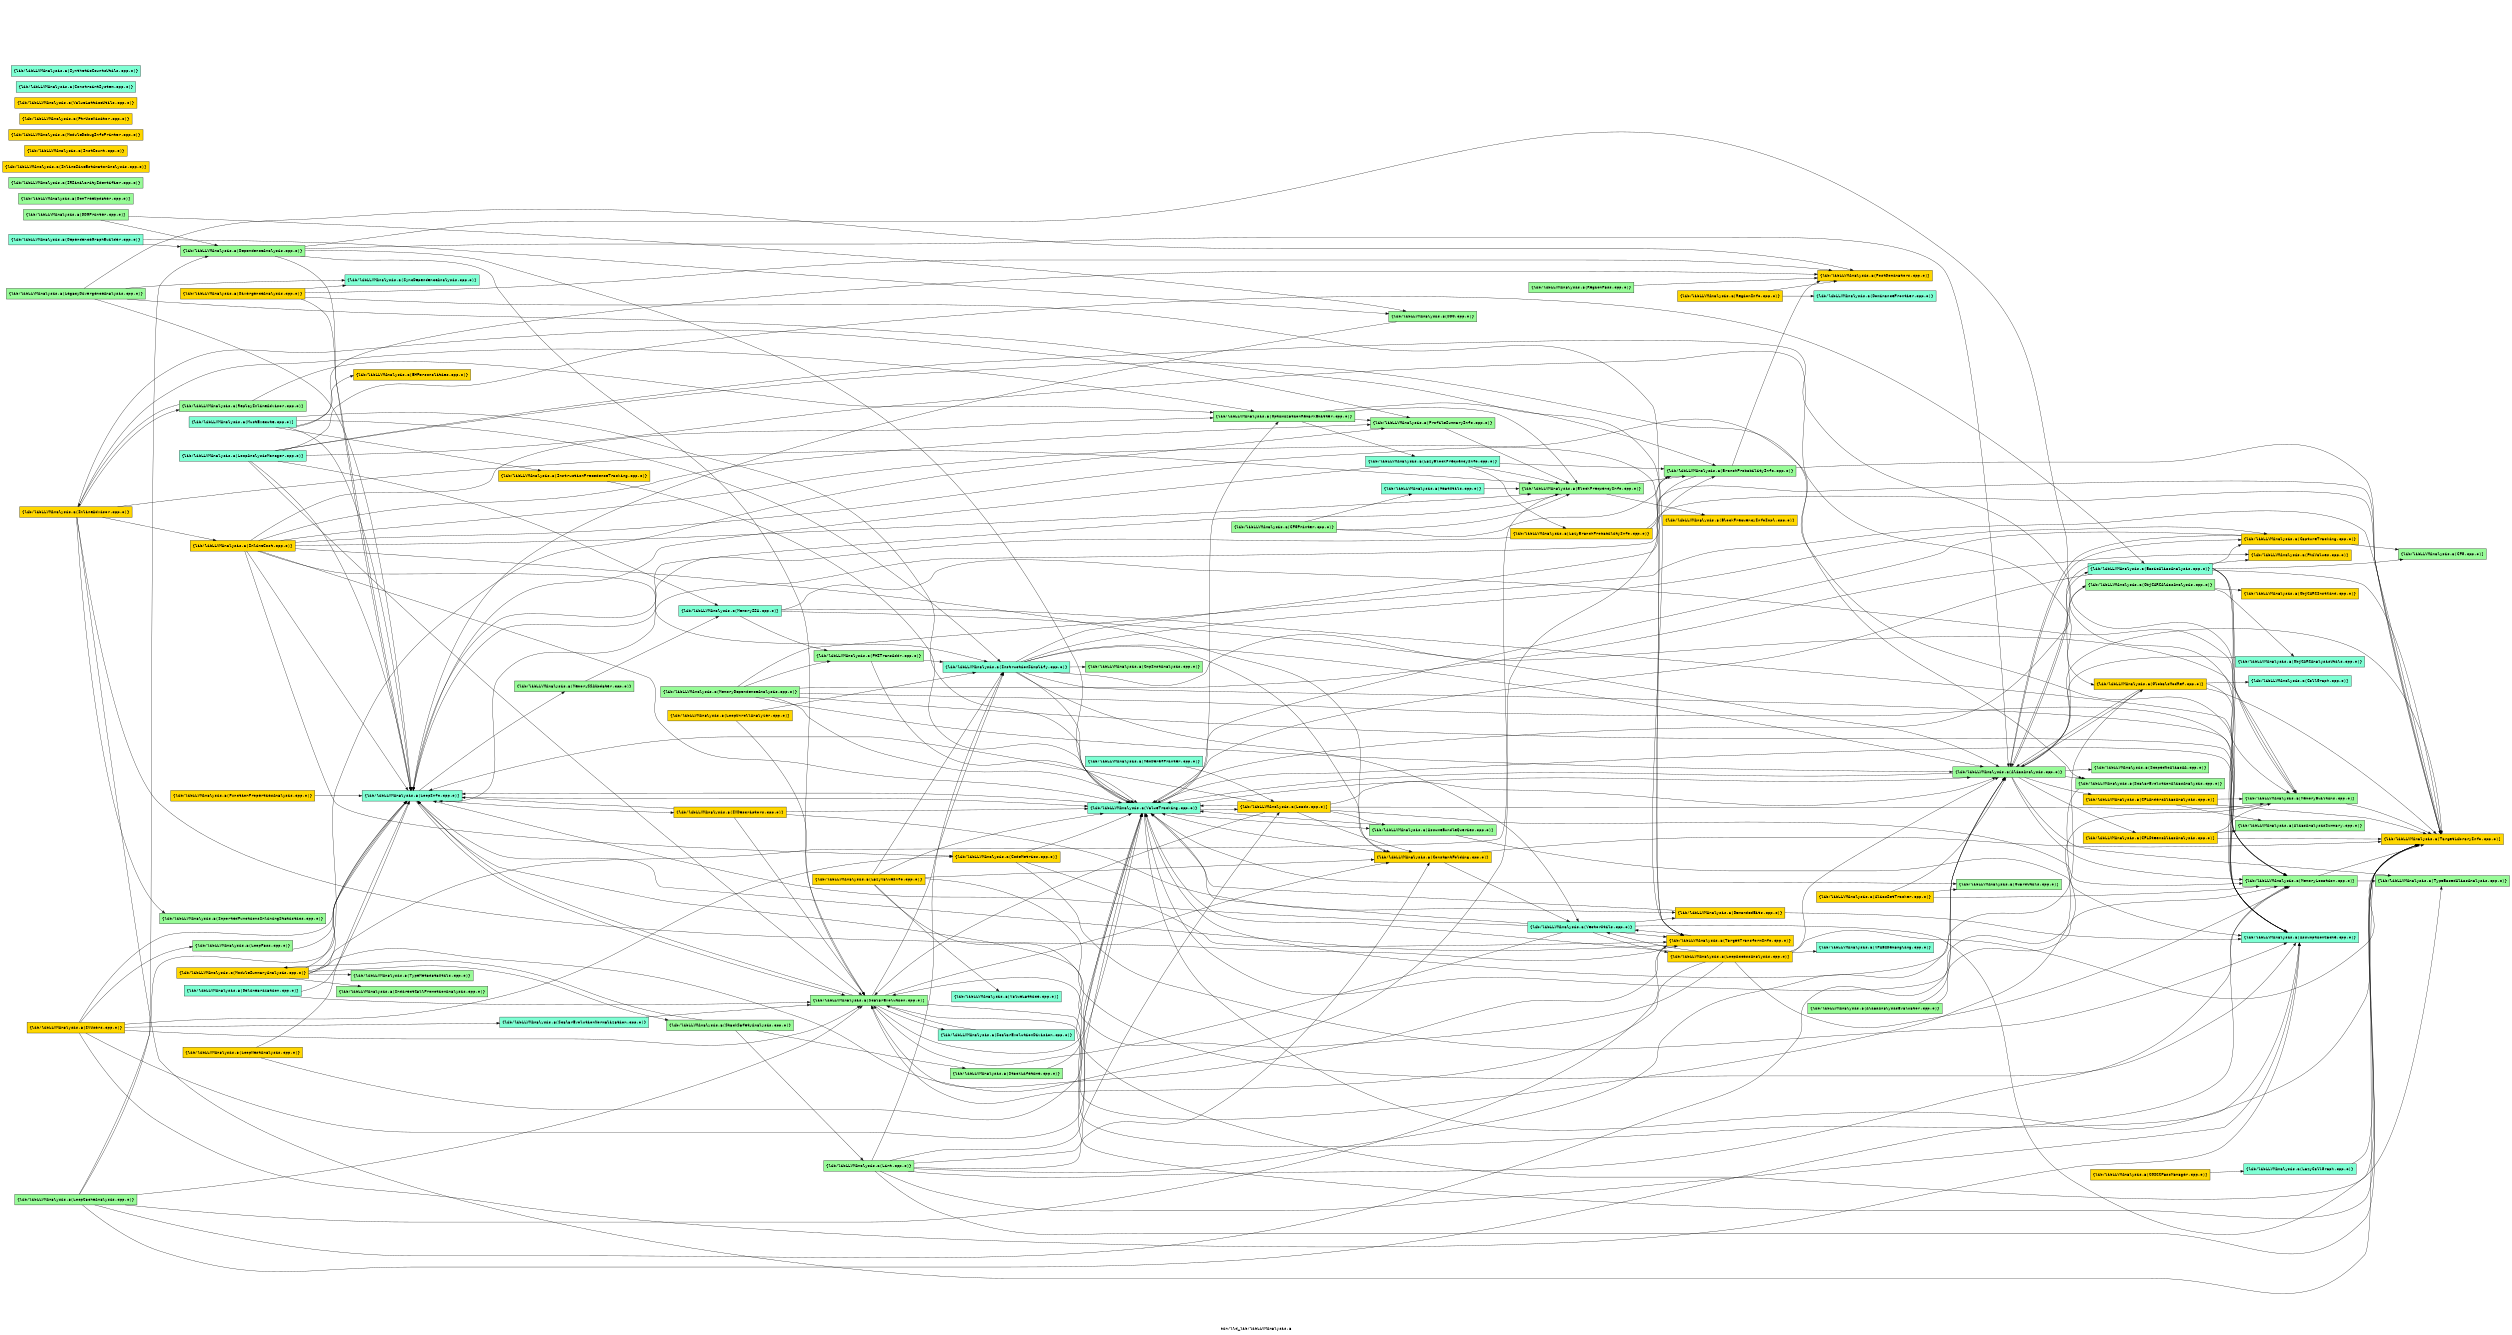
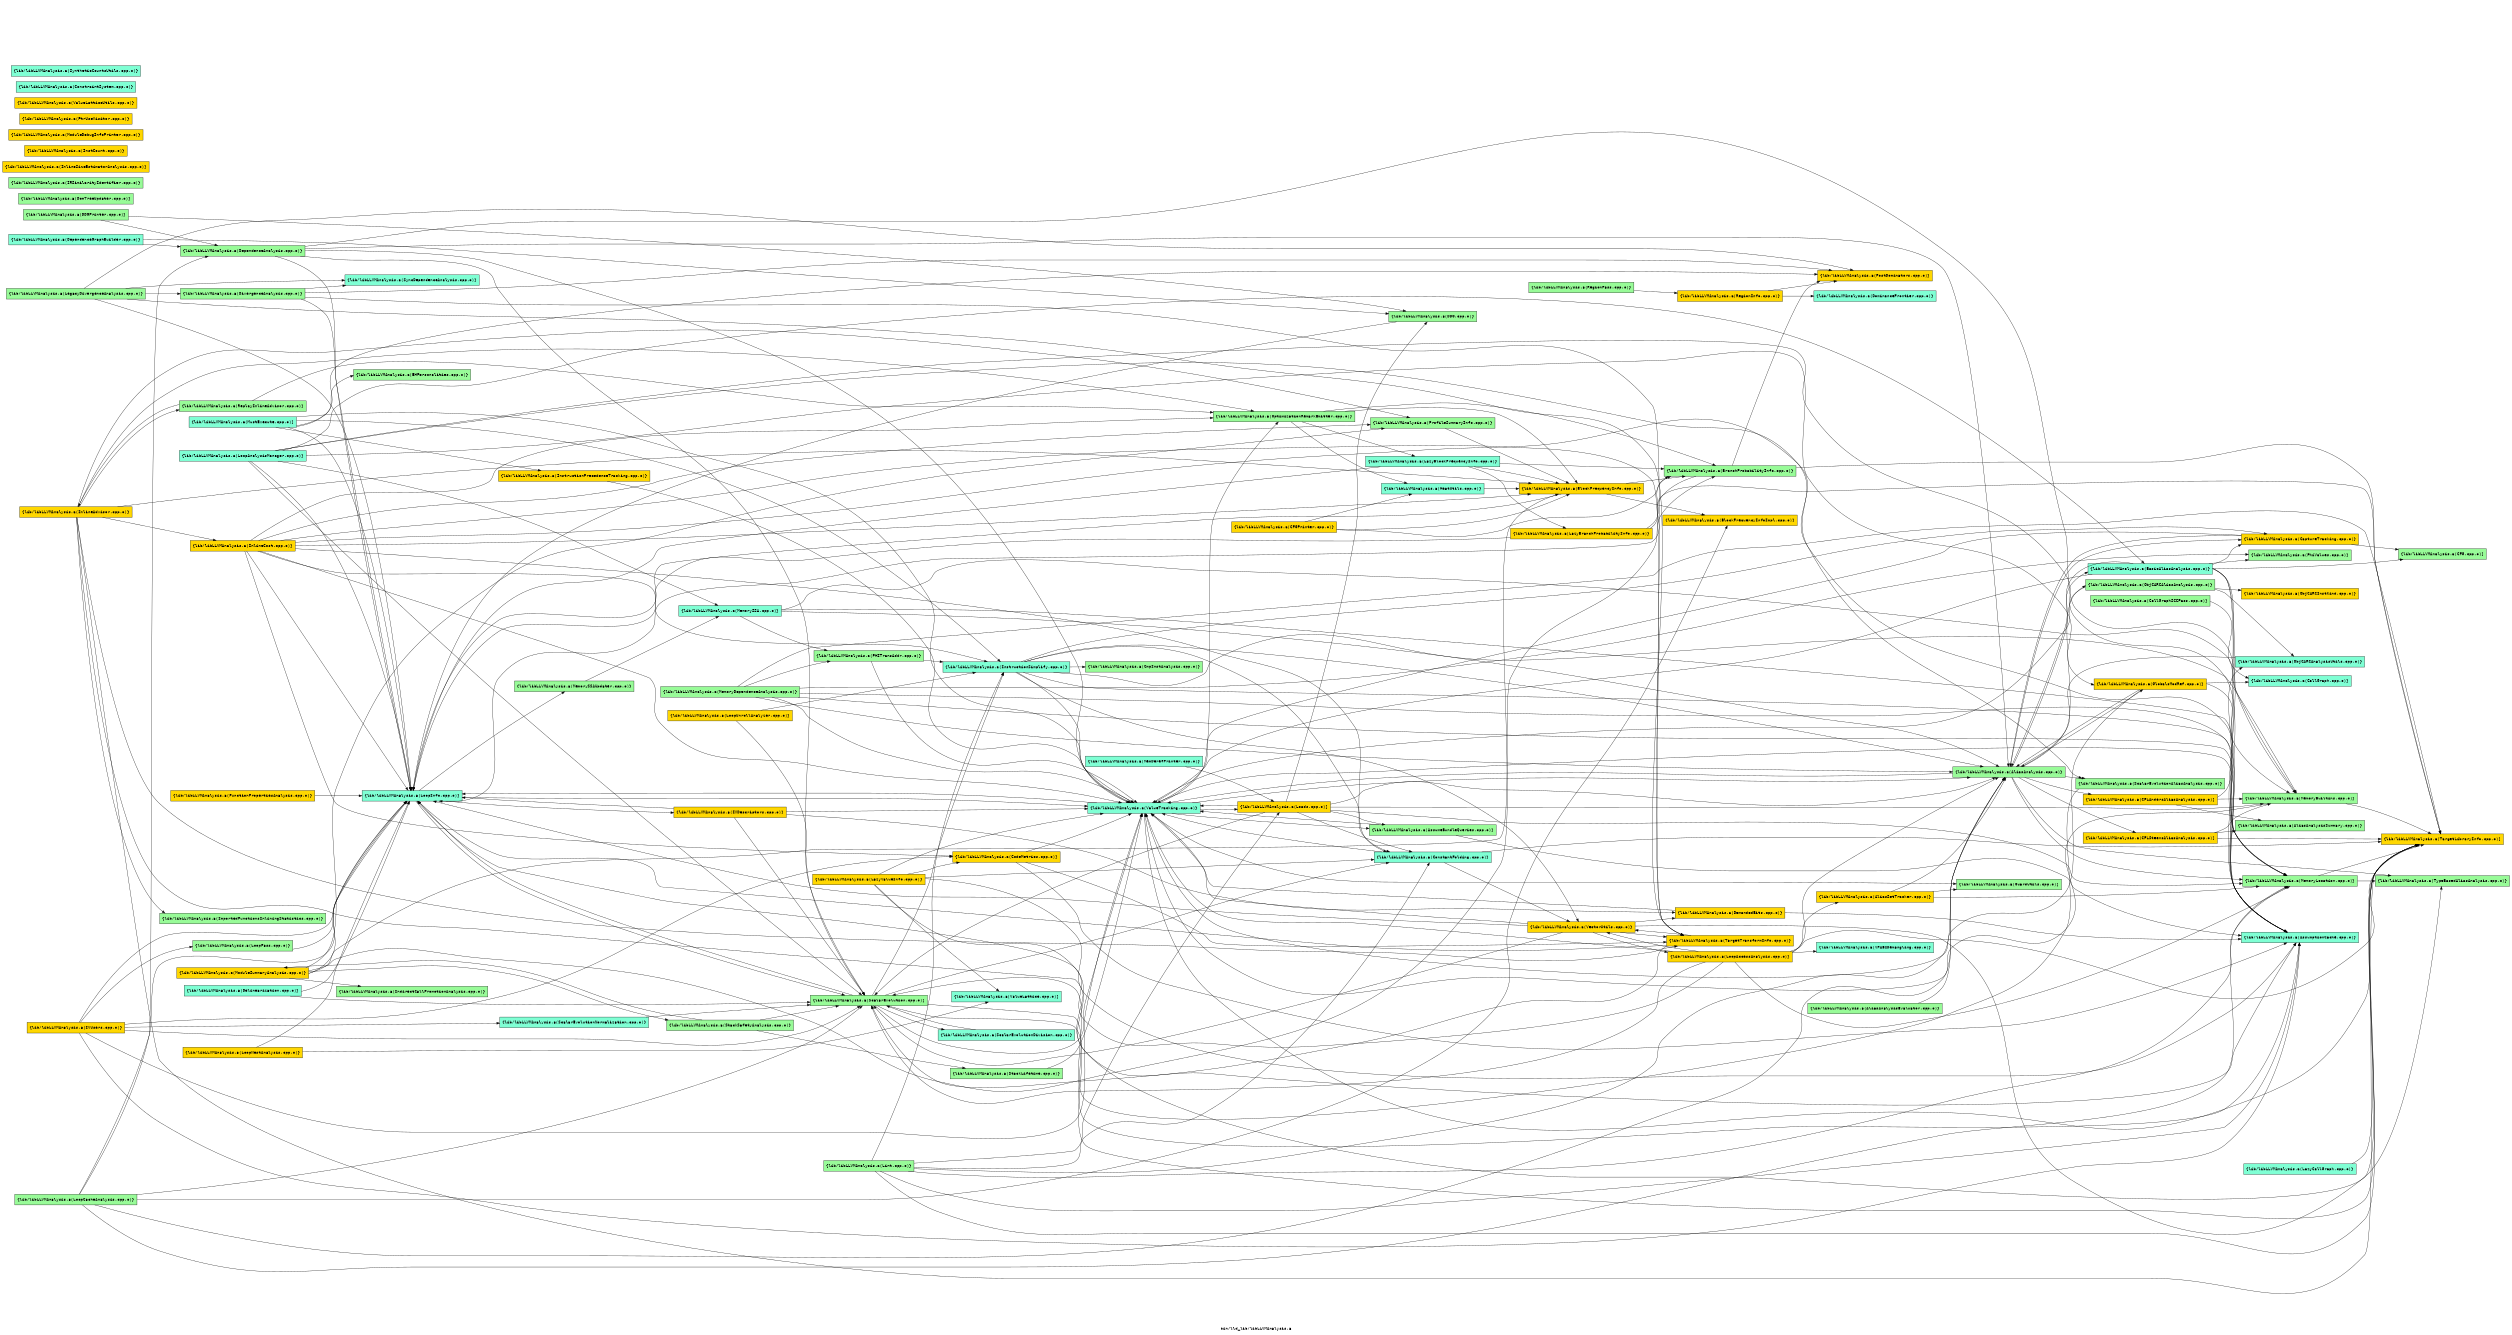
edge "{lib/libLLVMAnalysis.a(RegionPass.cpp.o)}" -> "{lib/libLLVMAnalysis.a(PostDominators.cpp.o)}": now "{lib/libLLVMAnalysis.a(RegionPass.cpp.o)}" -> "{lib/libLLVMAnalysis.a(RegionInfo.cpp.o)}"
edge "{lib/libLLVMAnalysis.a(LegacyDivergenceAnalysis.cpp.o)}" -> "{lib/libLLVMAnalysis.a(DivergenceAnalysis.cpp.o)}": added
node "{lib/libLLVMAnalysis.a(DivergenceAnalysis.cpp.o)}": fillcolor gold -> palegreen
node "{lib/libLLVMAnalysis.a(EHPersonalities.cpp.o)}": fillcolor gold -> palegreen
edge "{lib/libLLVMAnalysis.a(OptimizationRemarkEmitter.cpp.o)}" -> "{lib/libLLVMAnalysis.a(ProfileSummaryInfo.cpp.o)}": now "{lib/libLLVMAnalysis.a(OptimizationRemarkEmitter.cpp.o)}" -> "{lib/libLLVMAnalysis.a(HeatUtils.cpp.o)}"
node "{lib/libLLVMAnalysis.a(BlockFrequencyInfo.cpp.o)}": fillcolor palegreen -> gold
edge "{lib/libLLVMAnalysis.a(InstructionSimplify.cpp.o)}" -> "{lib/libLLVMAnalysis.a(TargetLibraryInfo.cpp.o)}": removed
node "{lib/libLLVMAnalysis.a(CFGPrinter.cpp.o)}": fillcolor palegreen -> gold
node "{lib/libLLVMAnalysis.a(PhiValues.cpp.o)}": fillcolor gold -> palegreen
node "{lib/libLLVMAnalysis.a(CallGraphSCCPass.cpp.o)}": added
edge "{lib/libLLVMAnalysis.a(BasicAliasAnalysis.cpp.o)}" -> "{lib/libLLVMAnalysis.a(TargetLibraryInfo.cpp.o)}": removed
edge "{lib/libLLVMAnalysis.a(AliasAnalysis.cpp.o)}" -> "{lib/libLLVMAnalysis.a(TargetLibraryInfo.cpp.o)}": removed
edge "{lib/libLLVMAnalysis.a(Loads.cpp.o)}" -> "{lib/libLLVMAnalysis.a(LoopInfo.cpp.o)}": now "{lib/libLLVMAnalysis.a(Loads.cpp.o)}" -> "{lib/libLLVMAnalysis.a(DDG.cpp.o)}"
edge "{lib/libLLVMAnalysis.a(GlobalsModRef.cpp.o)}" -> "{lib/libLLVMAnalysis.a(TargetLibraryInfo.cpp.o)}": removed
node "{lib/libLLVMAnalysis.a(ScopedNoAliasAA.cpp.o)}": removed
edge "{lib/libLLVMAnalysis.a(LazyValueInfo.cpp.o)}" -> "{lib/libLLVMAnalysis.a(InstructionSimplify.cpp.o)}": now "{lib/libLLVMAnalysis.a(LazyValueInfo.cpp.o)}" -> "{lib/libLLVMAnalysis.a(CodeMetrics.cpp.o)}"
edge "{lib/libLLVMAnalysis.a(CFLAndersAliasAnalysis.cpp.o)}" -> "{lib/libLLVMAnalysis.a(TargetLibraryInfo.cpp.o)}": now "{lib/libLLVMAnalysis.a(CFLAndersAliasAnalysis.cpp.o)}" -> "{lib/libLLVMAnalysis.a(ObjCARCAnalysisUtils.cpp.o)}"
node "{lib/libLLVMAnalysis.a(ConstantFolding.cpp.o)}": fillcolor gold -> aquamarine
edge "{lib/libLLVMAnalysis.a(AliasAnalysisEvaluator.cpp.o)}" -> "{lib/libLLVMAnalysis.a(MemoryLocation.cpp.o)}": removed
edge "{lib/libLLVMAnalysis.a(LoopAccessAnalysis.cpp.o)}" -> "{lib/libLLVMAnalysis.a(AliasSetTracker.cpp.o)}": added
node "{lib/libLLVMAnalysis.a(VectorUtils.cpp.o)}": fillcolor aquamarine -> gold
node "{lib/libLLVMAnalysis.a(TypeMetadataUtils.cpp.o)}": removed
edge "{lib/libLLVMAnalysis.a(InlineAdvisor.cpp.o)}" -> "{lib/libLLVMAnalysis.a(AssumptionCache.cpp.o)}": added
edge "{lib/libLLVMAnalysis.a(Lint.cpp.o)}" -> "{lib/libLLVMAnalysis.a(ValueTracking.cpp.o)}": removed
edge "{lib/libLLVMAnalysis.a(StackSafetyAnalysis.cpp.o)}" -> "{lib/libLLVMAnalysis.a(Lint.cpp.o)}": now "{lib/libLLVMAnalysis.a(StackSafetyAnalysis.cpp.o)}" -> "{lib/libLLVMAnalysis.a(ScalarEvolution.cpp.o)}"
edge "{lib/libLLVMAnalysis.a(LoopNestAnalysis.cpp.o)}" -> "{lib/libLLVMAnalysis.a(ValueTracking.cpp.o)}": now "{lib/libLLVMAnalysis.a(LoopNestAnalysis.cpp.o)}" -> "{lib/libLLVMAnalysis.a(ValueLattice.cpp.o)}"
node "{lib/libLLVMAnalysis.a(CGSCCPassManager.cpp.o)}": removed
edge "{lib/libLLVMAnalysis.a(LoopCacheAnalysis.cpp.o)}" -> "{lib/libLLVMAnalysis.a(TargetTransformInfo.cpp.o)}": now "{lib/libLLVMAnalysis.a(LoopCacheAnalysis.cpp.o)}" -> "{lib/libLLVMAnalysis.a(BlockFrequencyInfoImpl.cpp.o)}"
